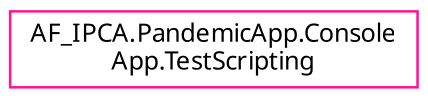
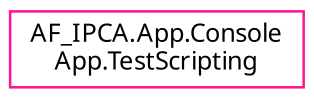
node "AF_IPCA.PandemicApp.Console App.TestScripting": label "AF_IPCA.PandemicApp.Console App.TestScripting" -> "AF_IPCA.App.Console App.TestScripting"
